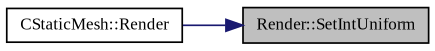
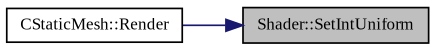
node "Render::SetIntUniform": label "Render::SetIntUniform" -> "Shader::SetIntUniform"
